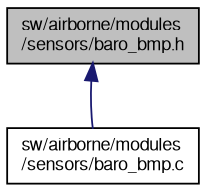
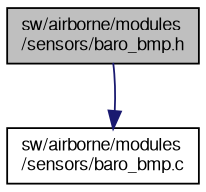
edge "sw/airborne/modules /sensors/baro_bmp.c" -> "sw/airborne/modules /sensors/baro_bmp.h": reversed
